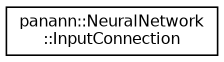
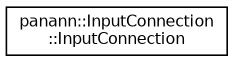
node "panann::NeuralNetwork ::InputConnection": label "panann::NeuralNetwork ::InputConnection" -> "panann::InputConnection ::InputConnection"
